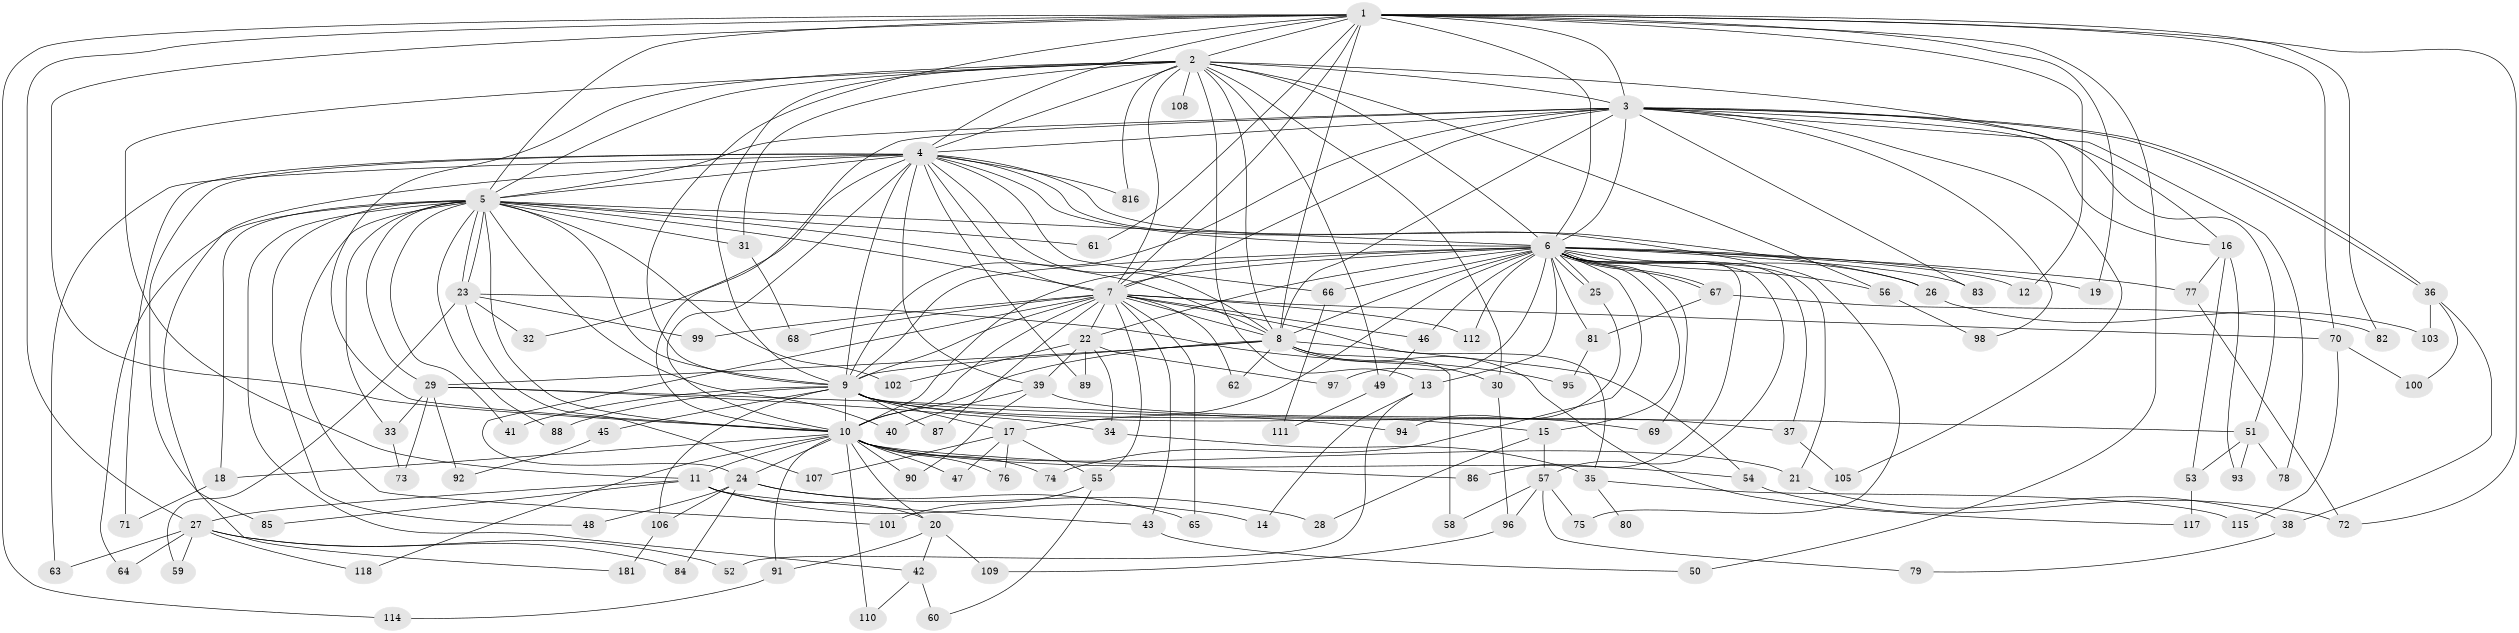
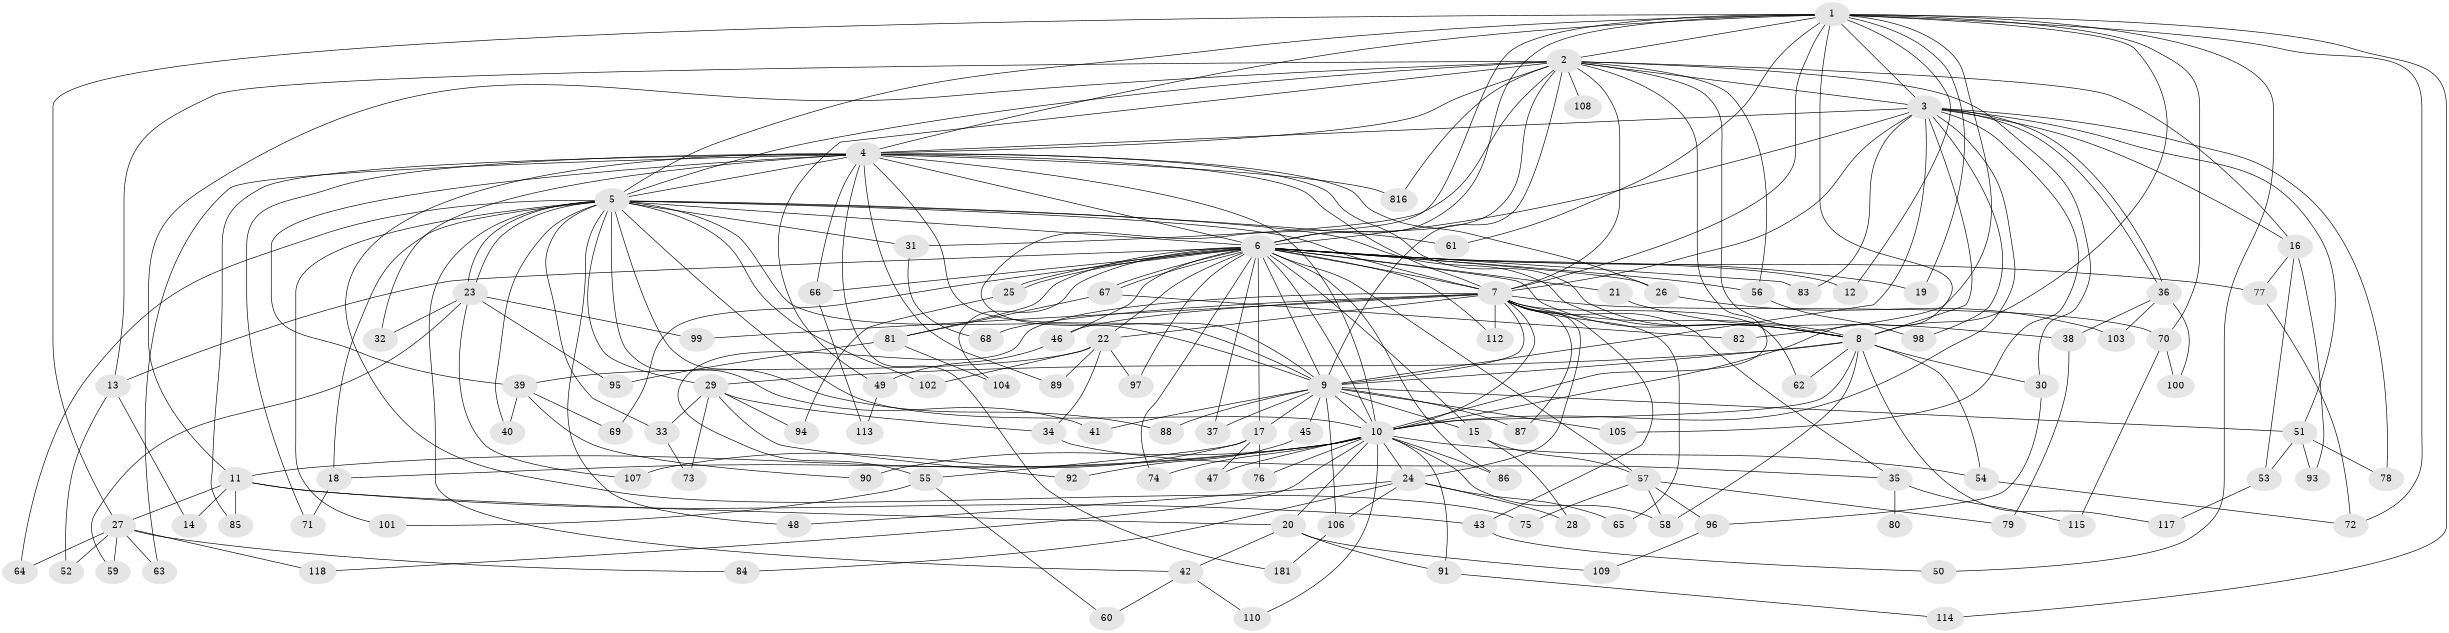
edge "3" -- "5": removed
node "104": added
node "111": label "111" -> "113"
edge "37" -- "105": now "9" -- "105"
edge "10" -- "21": now "10" -- "58"
